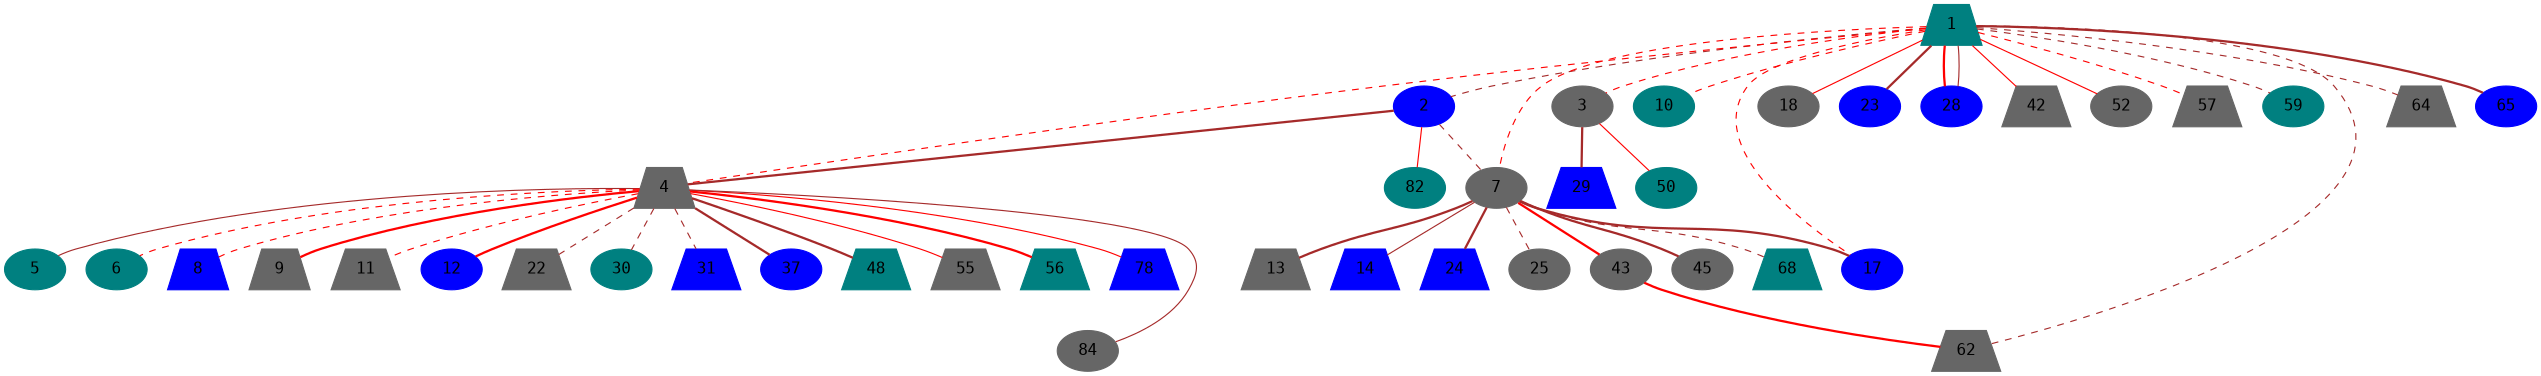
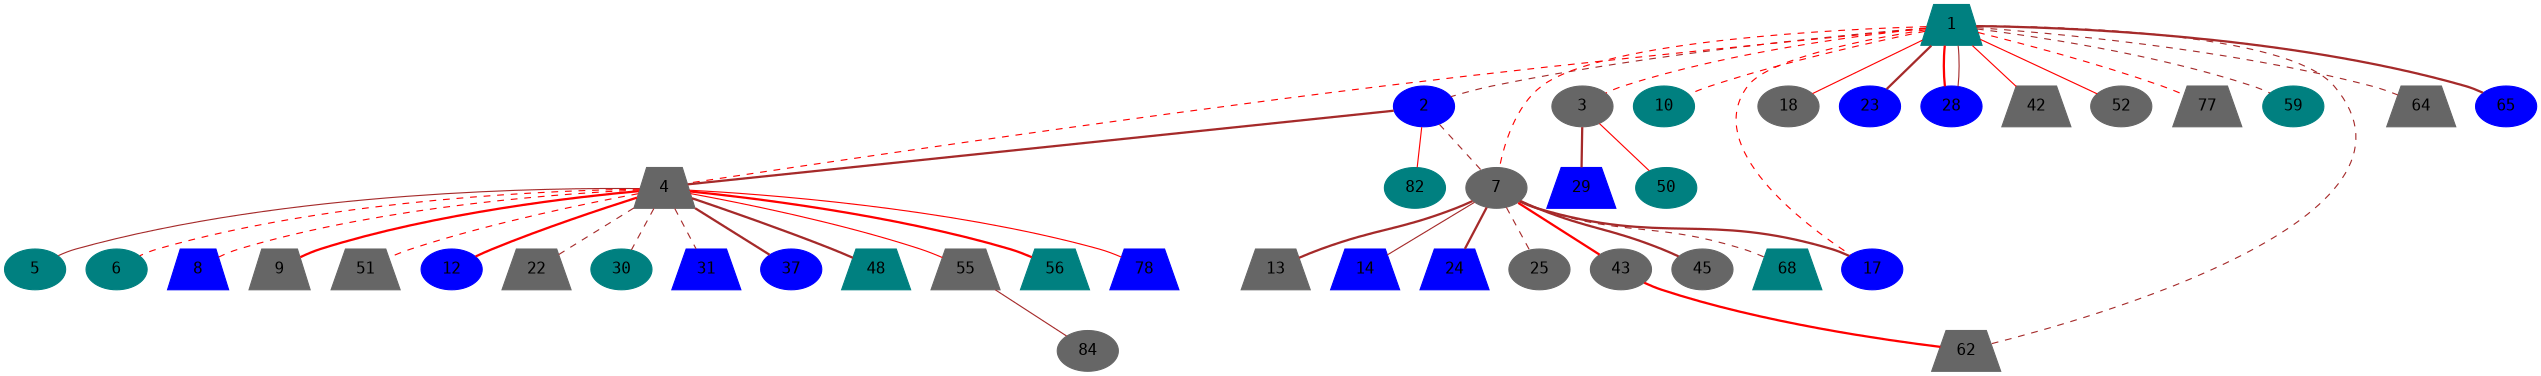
node "57": label "57" -> "77"
edge "4" -- "84": now "55" -- "84"
node "11": label "11" -> "51"
